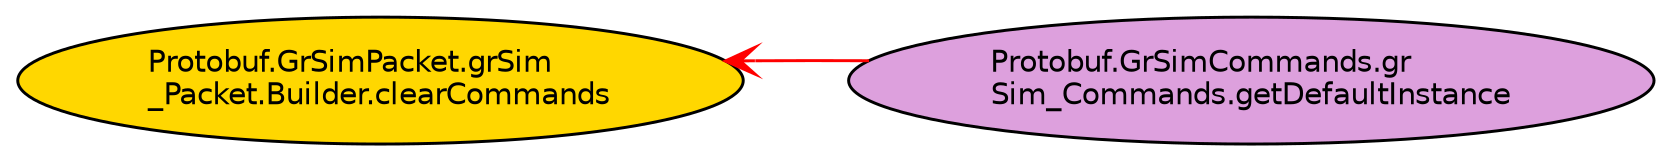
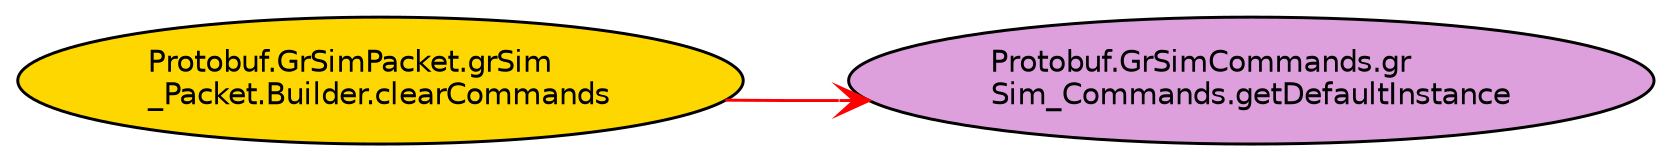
edge "Protobuf.GrSimCommands.gr Sim_Commands.getDefaultInstance" -> "Protobuf.GrSimPacket.grSim _Packet.Builder.clearCommands": reversed
